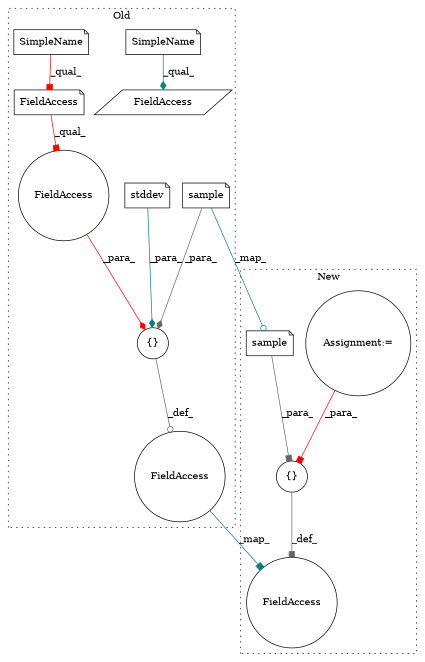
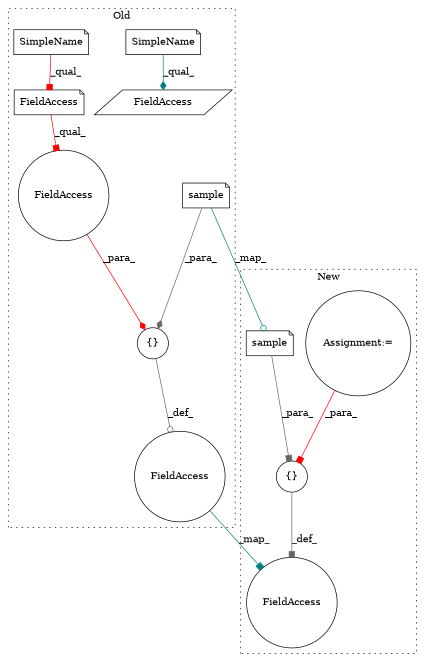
node "stddev": removed
